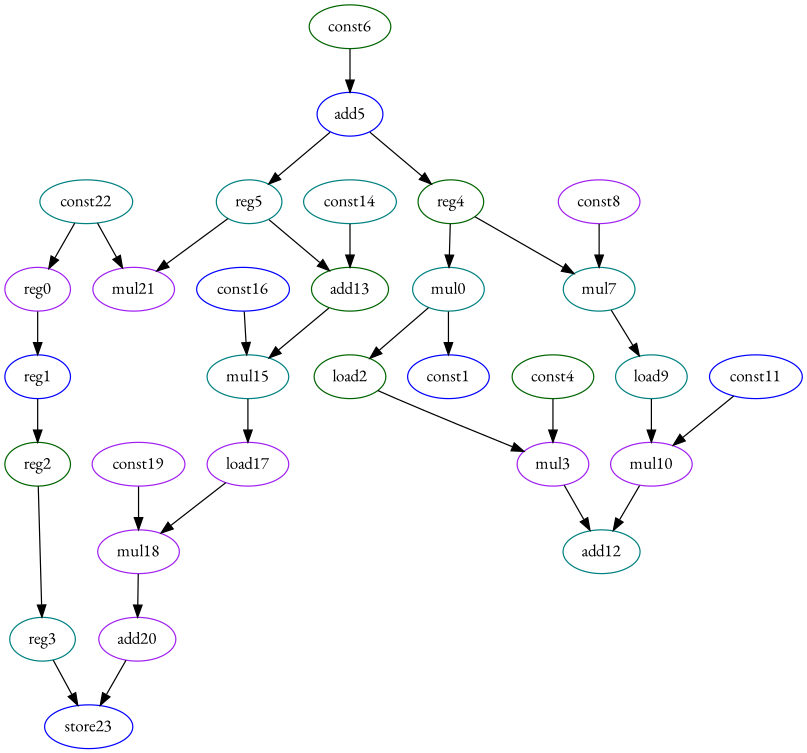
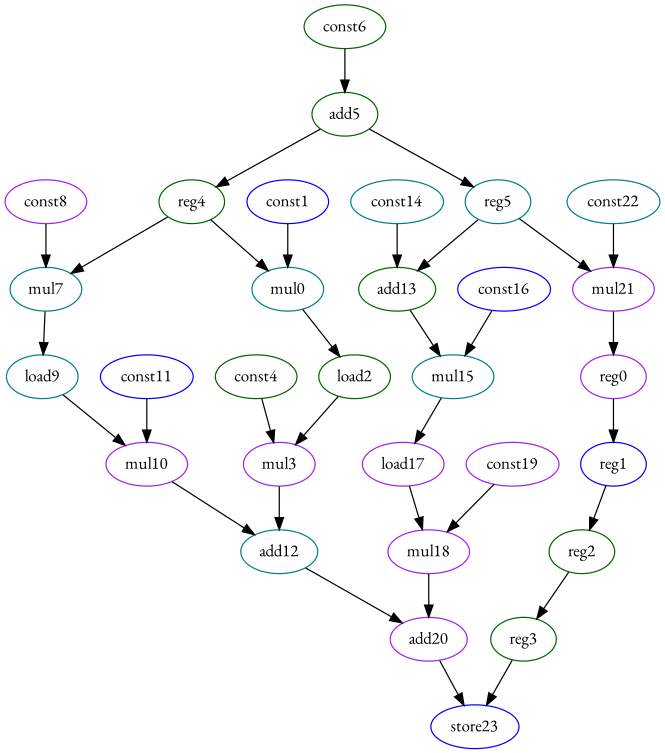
node "add5": color blue -> darkgreen
edge "const22" -> "reg0": now "mul21" -> "reg0"
edge "mul0" -> "const1": reversed
edge "add12" -> "add20": added
node "reg3": color teal -> darkgreen
